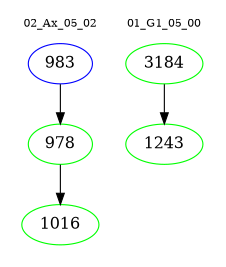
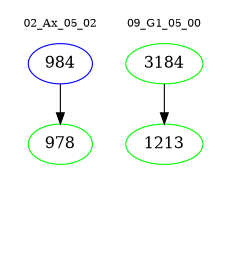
cluster "01_G1_05_00": label "01_G1_05_00" -> "09_G1_05_00"
node "983": label "983" -> "984"
node "1243": label "1243" -> "1213"
node "1016": removed
